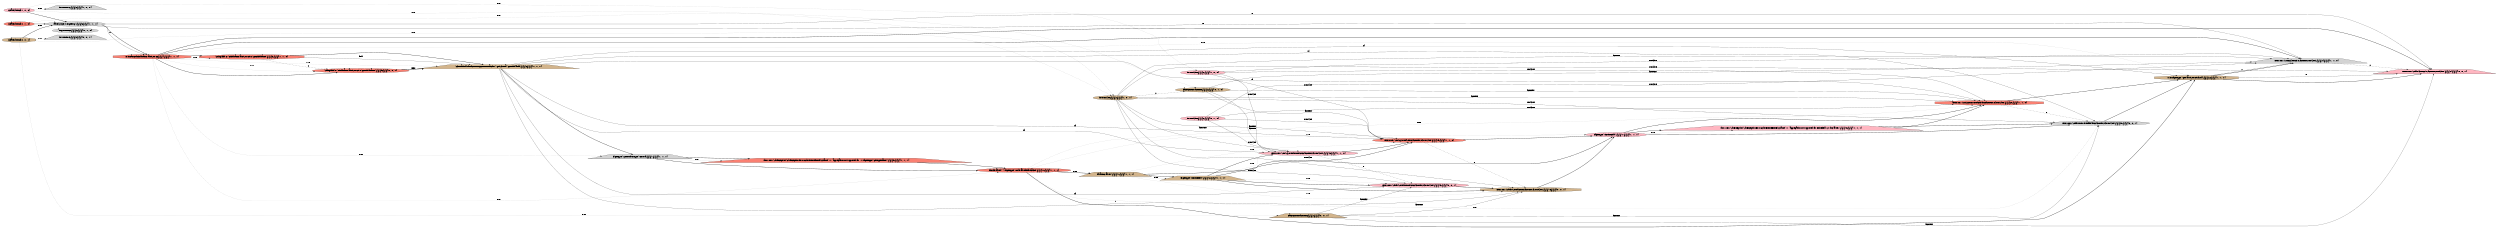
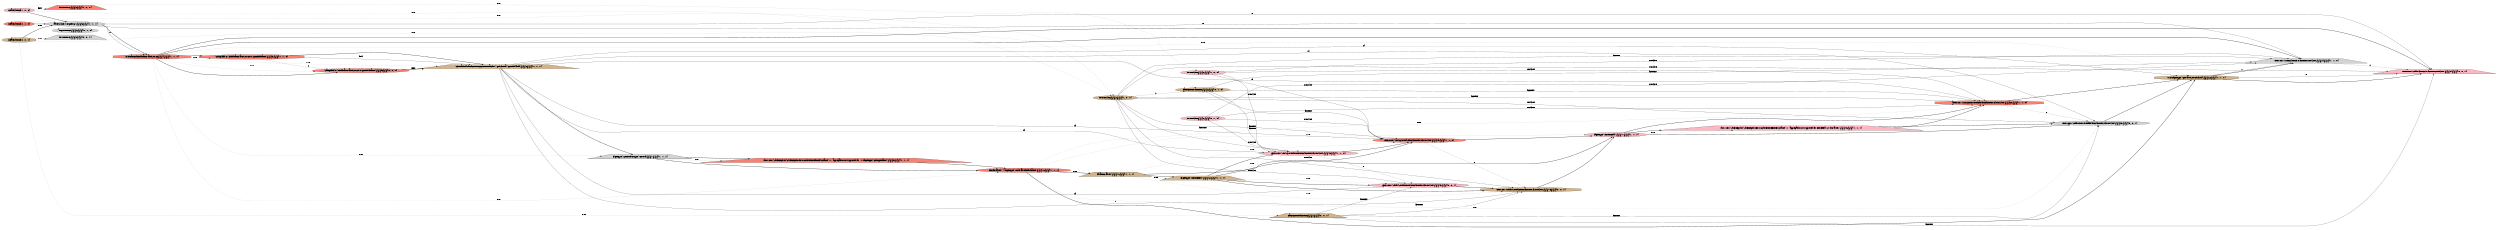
node "int numDocs@@@2@@@['1', '0', '0']": fillcolor lightgrey -> salmon
edge "createSlotAcc['1', '0', '0']" -> "int numDocs@@@2@@@['1', '0', '0']": label "true" -> "field"
